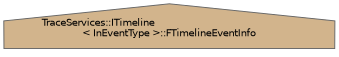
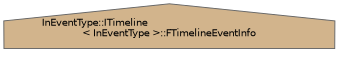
node "TraceServices::ITimeline < InEventType >::FTimelineEventInfo": label "TraceServices::ITimeline < InEventType >::FTimelineEventInfo" -> "InEventType::ITimeline < InEventType >::FTimelineEventInfo"
